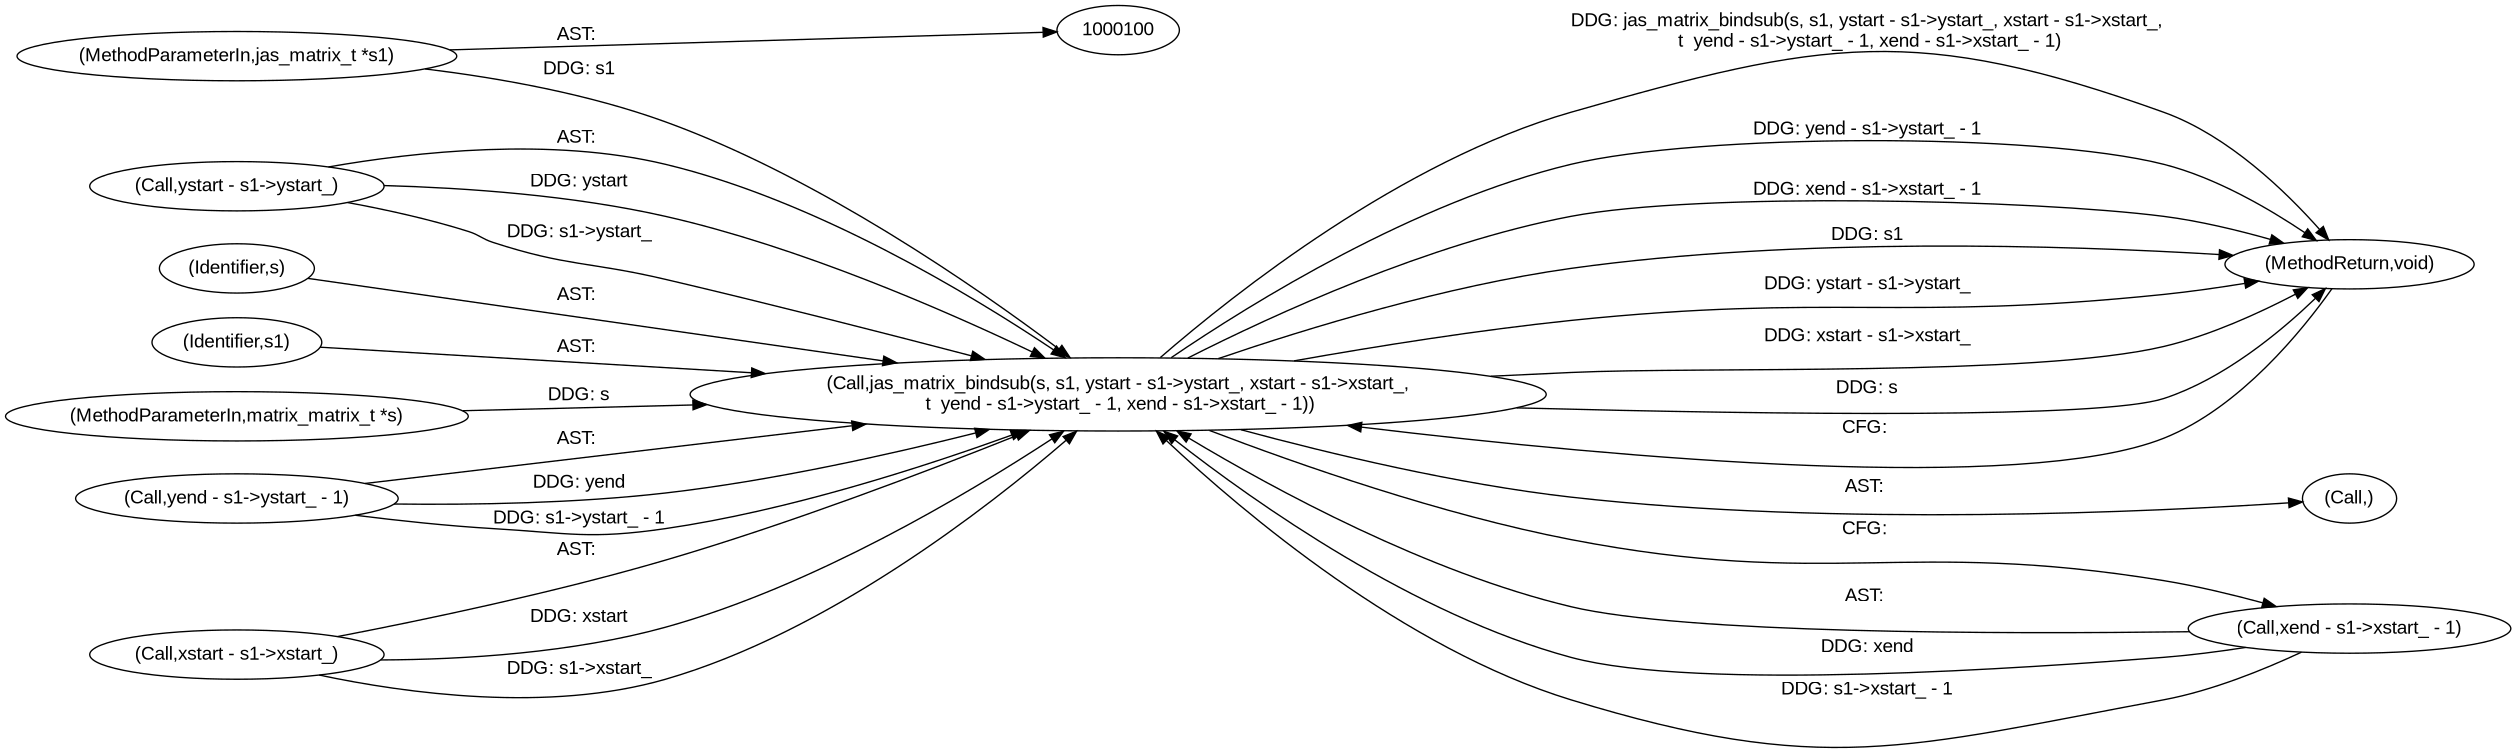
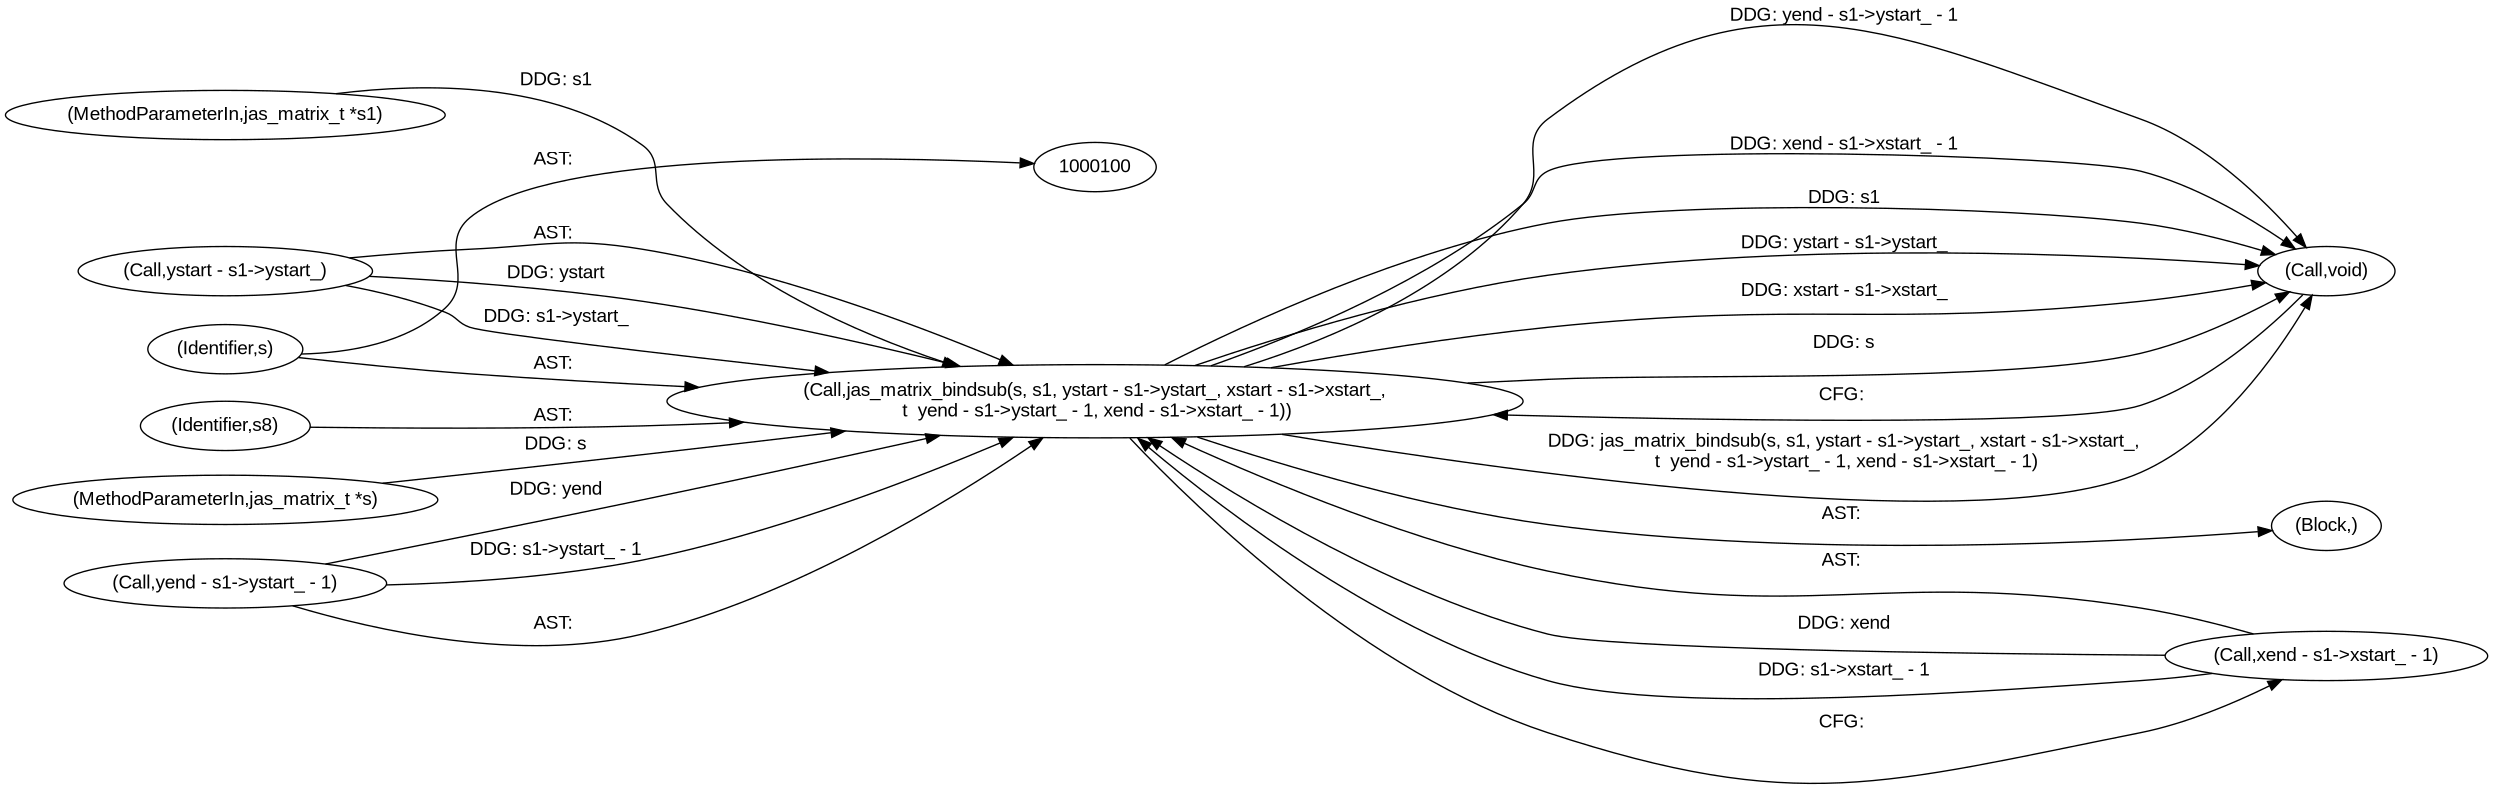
edge "(MethodParameterIn,jas_matrix_t *s1)" -> "1000100": now "(Identifier,s)" -> "1000100"
node "(MethodReturn,void)": label "(MethodReturn,void)" -> "(Call,void)"
node "(Identifier,s1)": label "(Identifier,s1)" -> "(Identifier,s8)"
node "(MethodParameterIn,matrix_matrix_t *s)": label "(MethodParameterIn,matrix_matrix_t *s)" -> "(MethodParameterIn,jas_matrix_t *s)"
node "(Call,)": label "(Call,)" -> "(Block,)"
node "(Call,xstart - s1->xstart_)": removed
